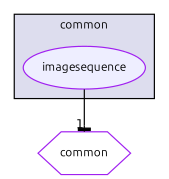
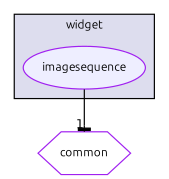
cluster "common": label "common" -> "widget"
